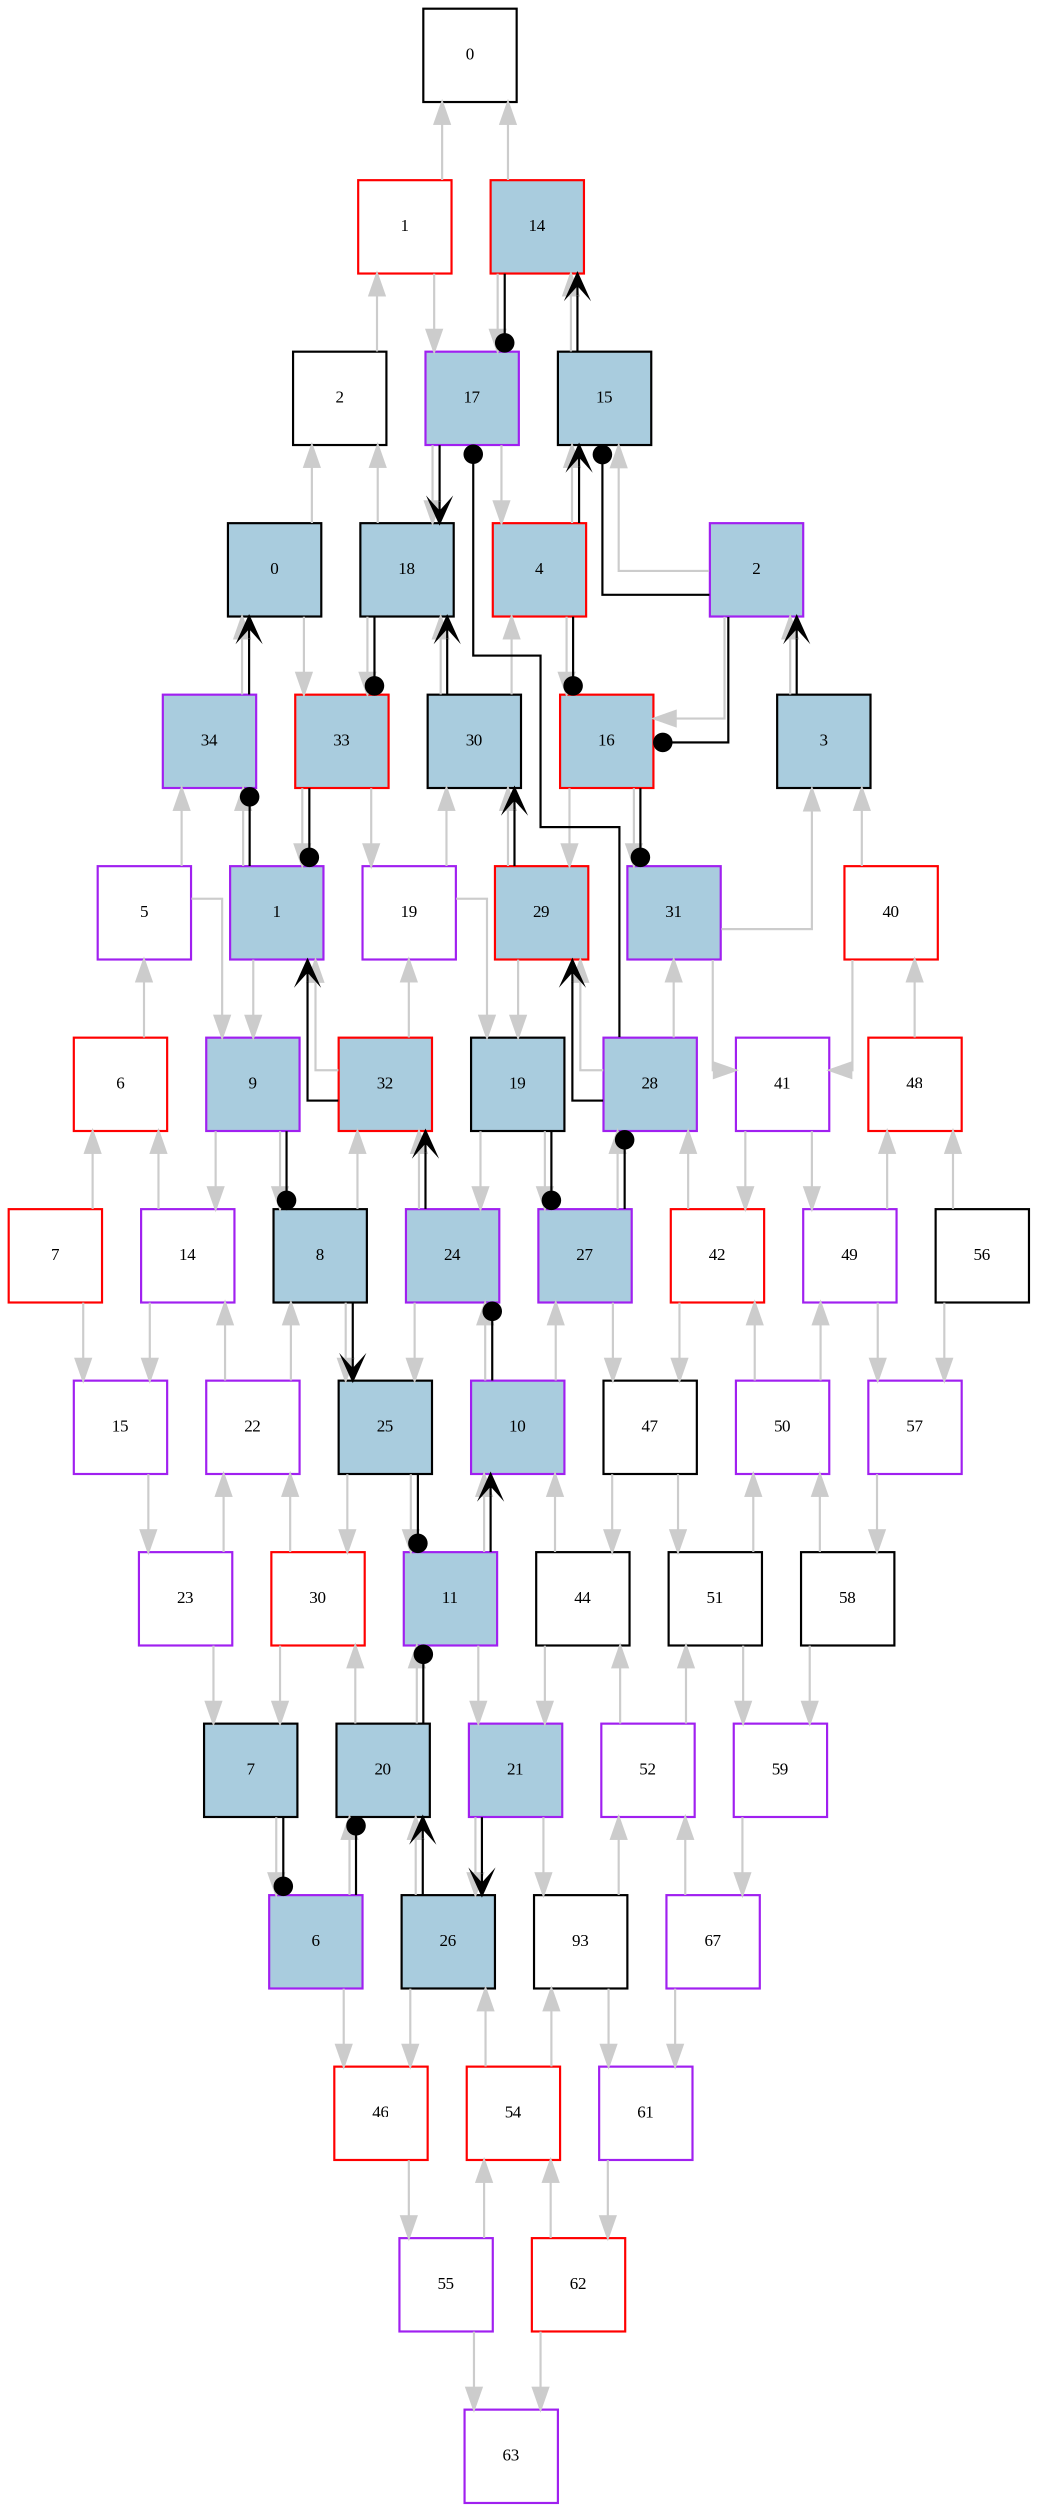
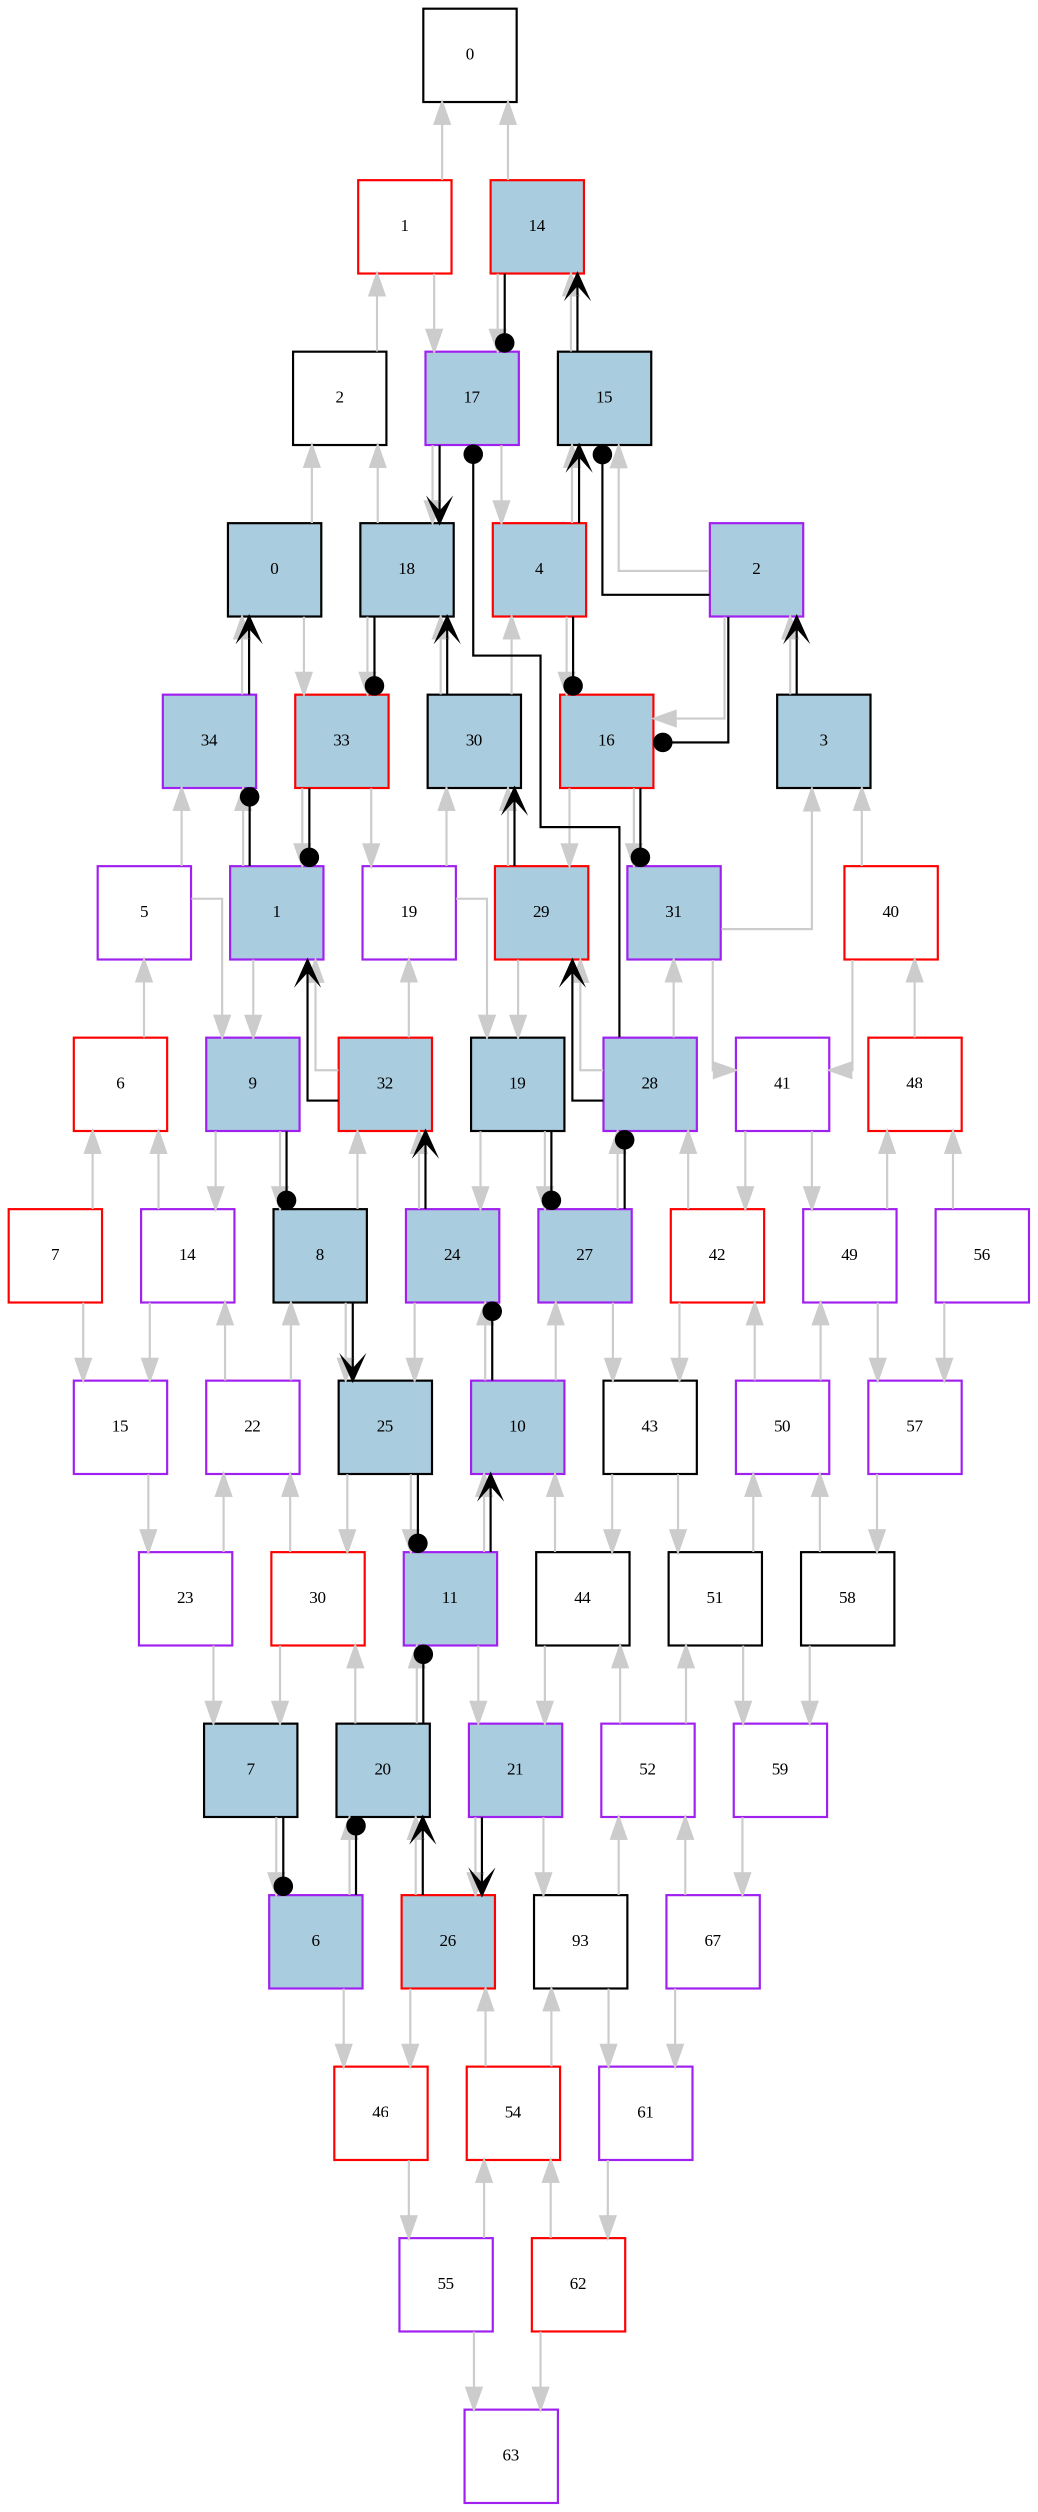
node "56": color black -> purple
node "47": label "47" -> "43"
node "26": color black -> red
